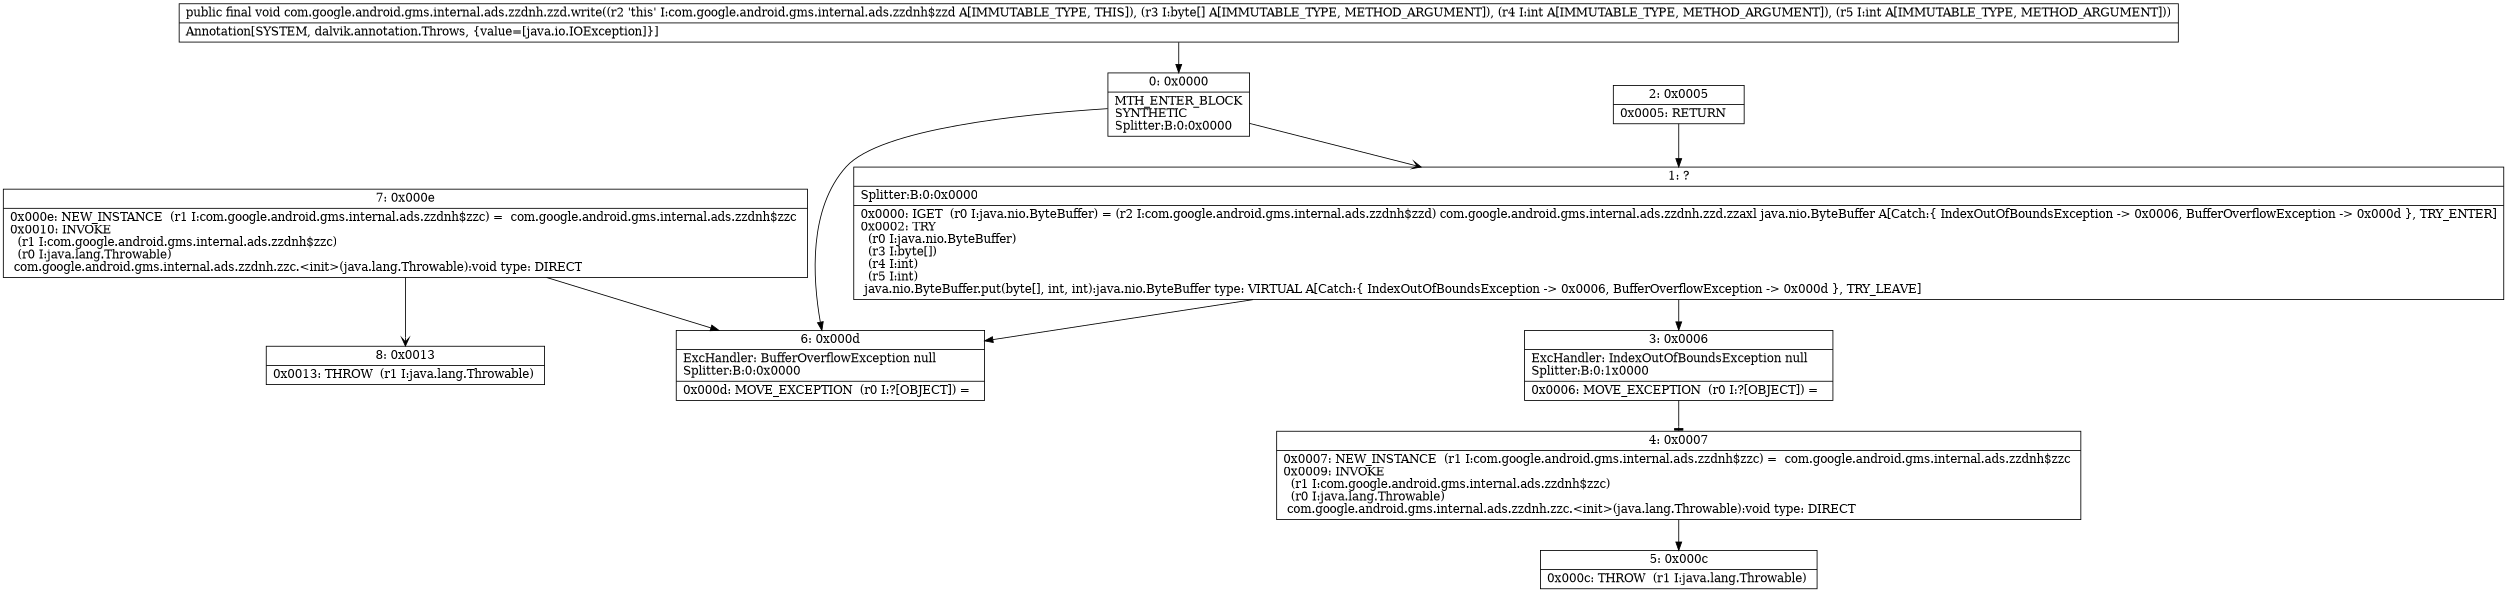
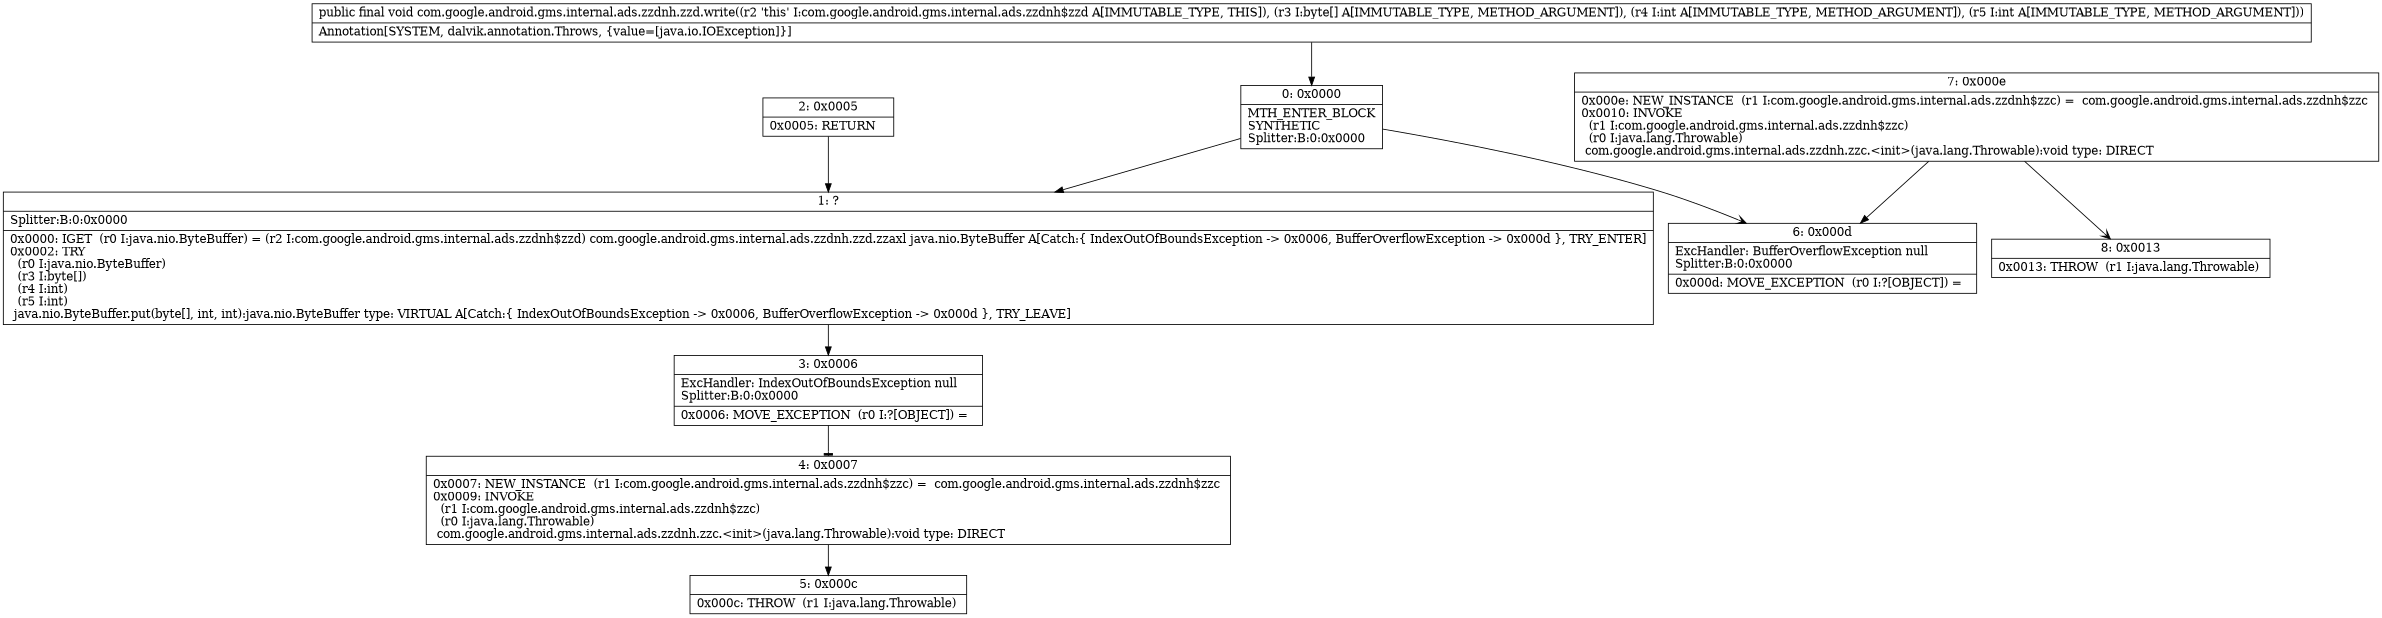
edge "0: 0x0000" -> "6: 0x000d": arrowhead normal -> vee
edge "0: 0x0000" -> "1: ?": arrowhead vee -> normal
edge "1: ?" -> "6: 0x000d": removed
node "3: 0x0006": text "Splitter:B:0:1x0000" -> "Splitter:B:0:0x0000"
